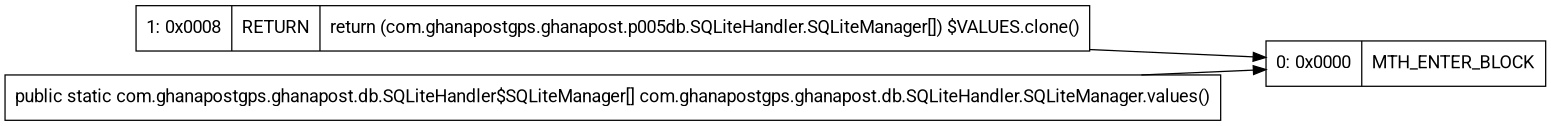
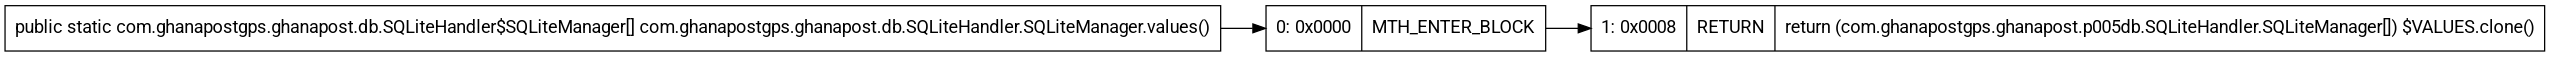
edge "1: 0x0008" -> "0: 0x0000": reversed
